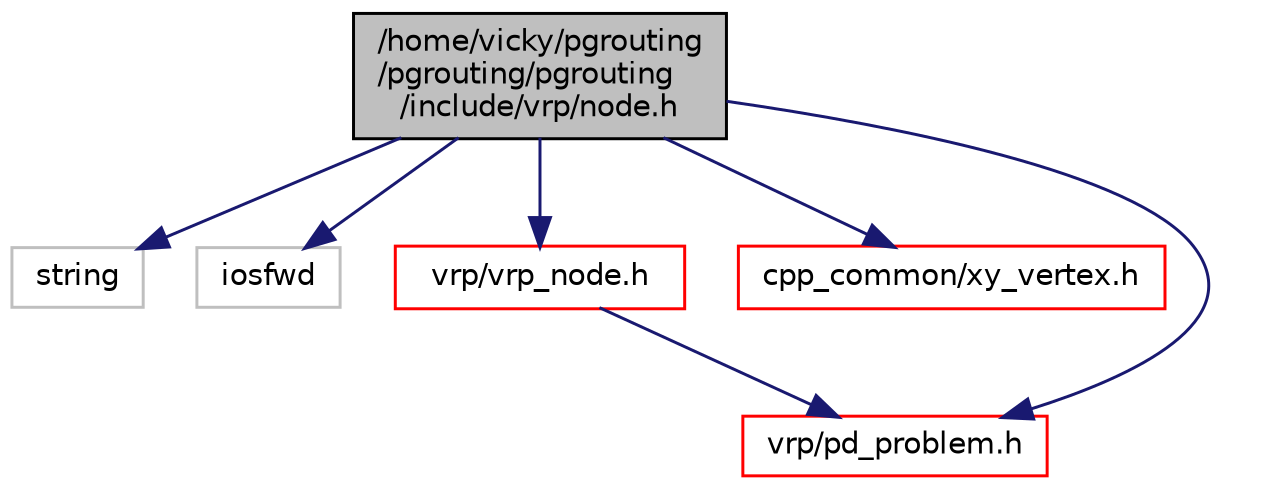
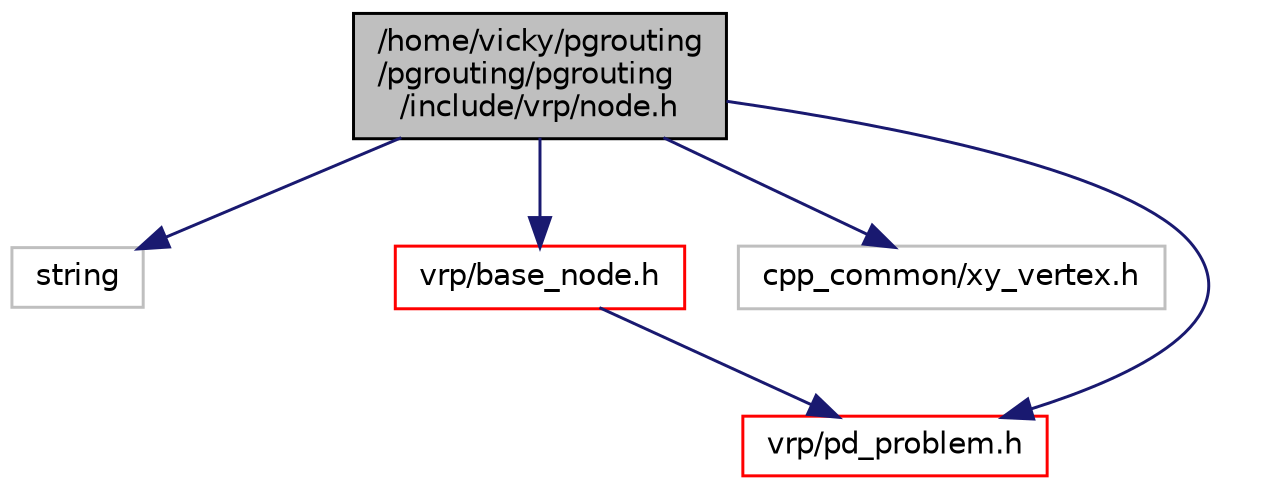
node "iosfwd": removed
node "vrp/vrp_node.h": label "vrp/vrp_node.h" -> "vrp/base_node.h"
node "cpp_common/xy_vertex.h": color red -> grey75
